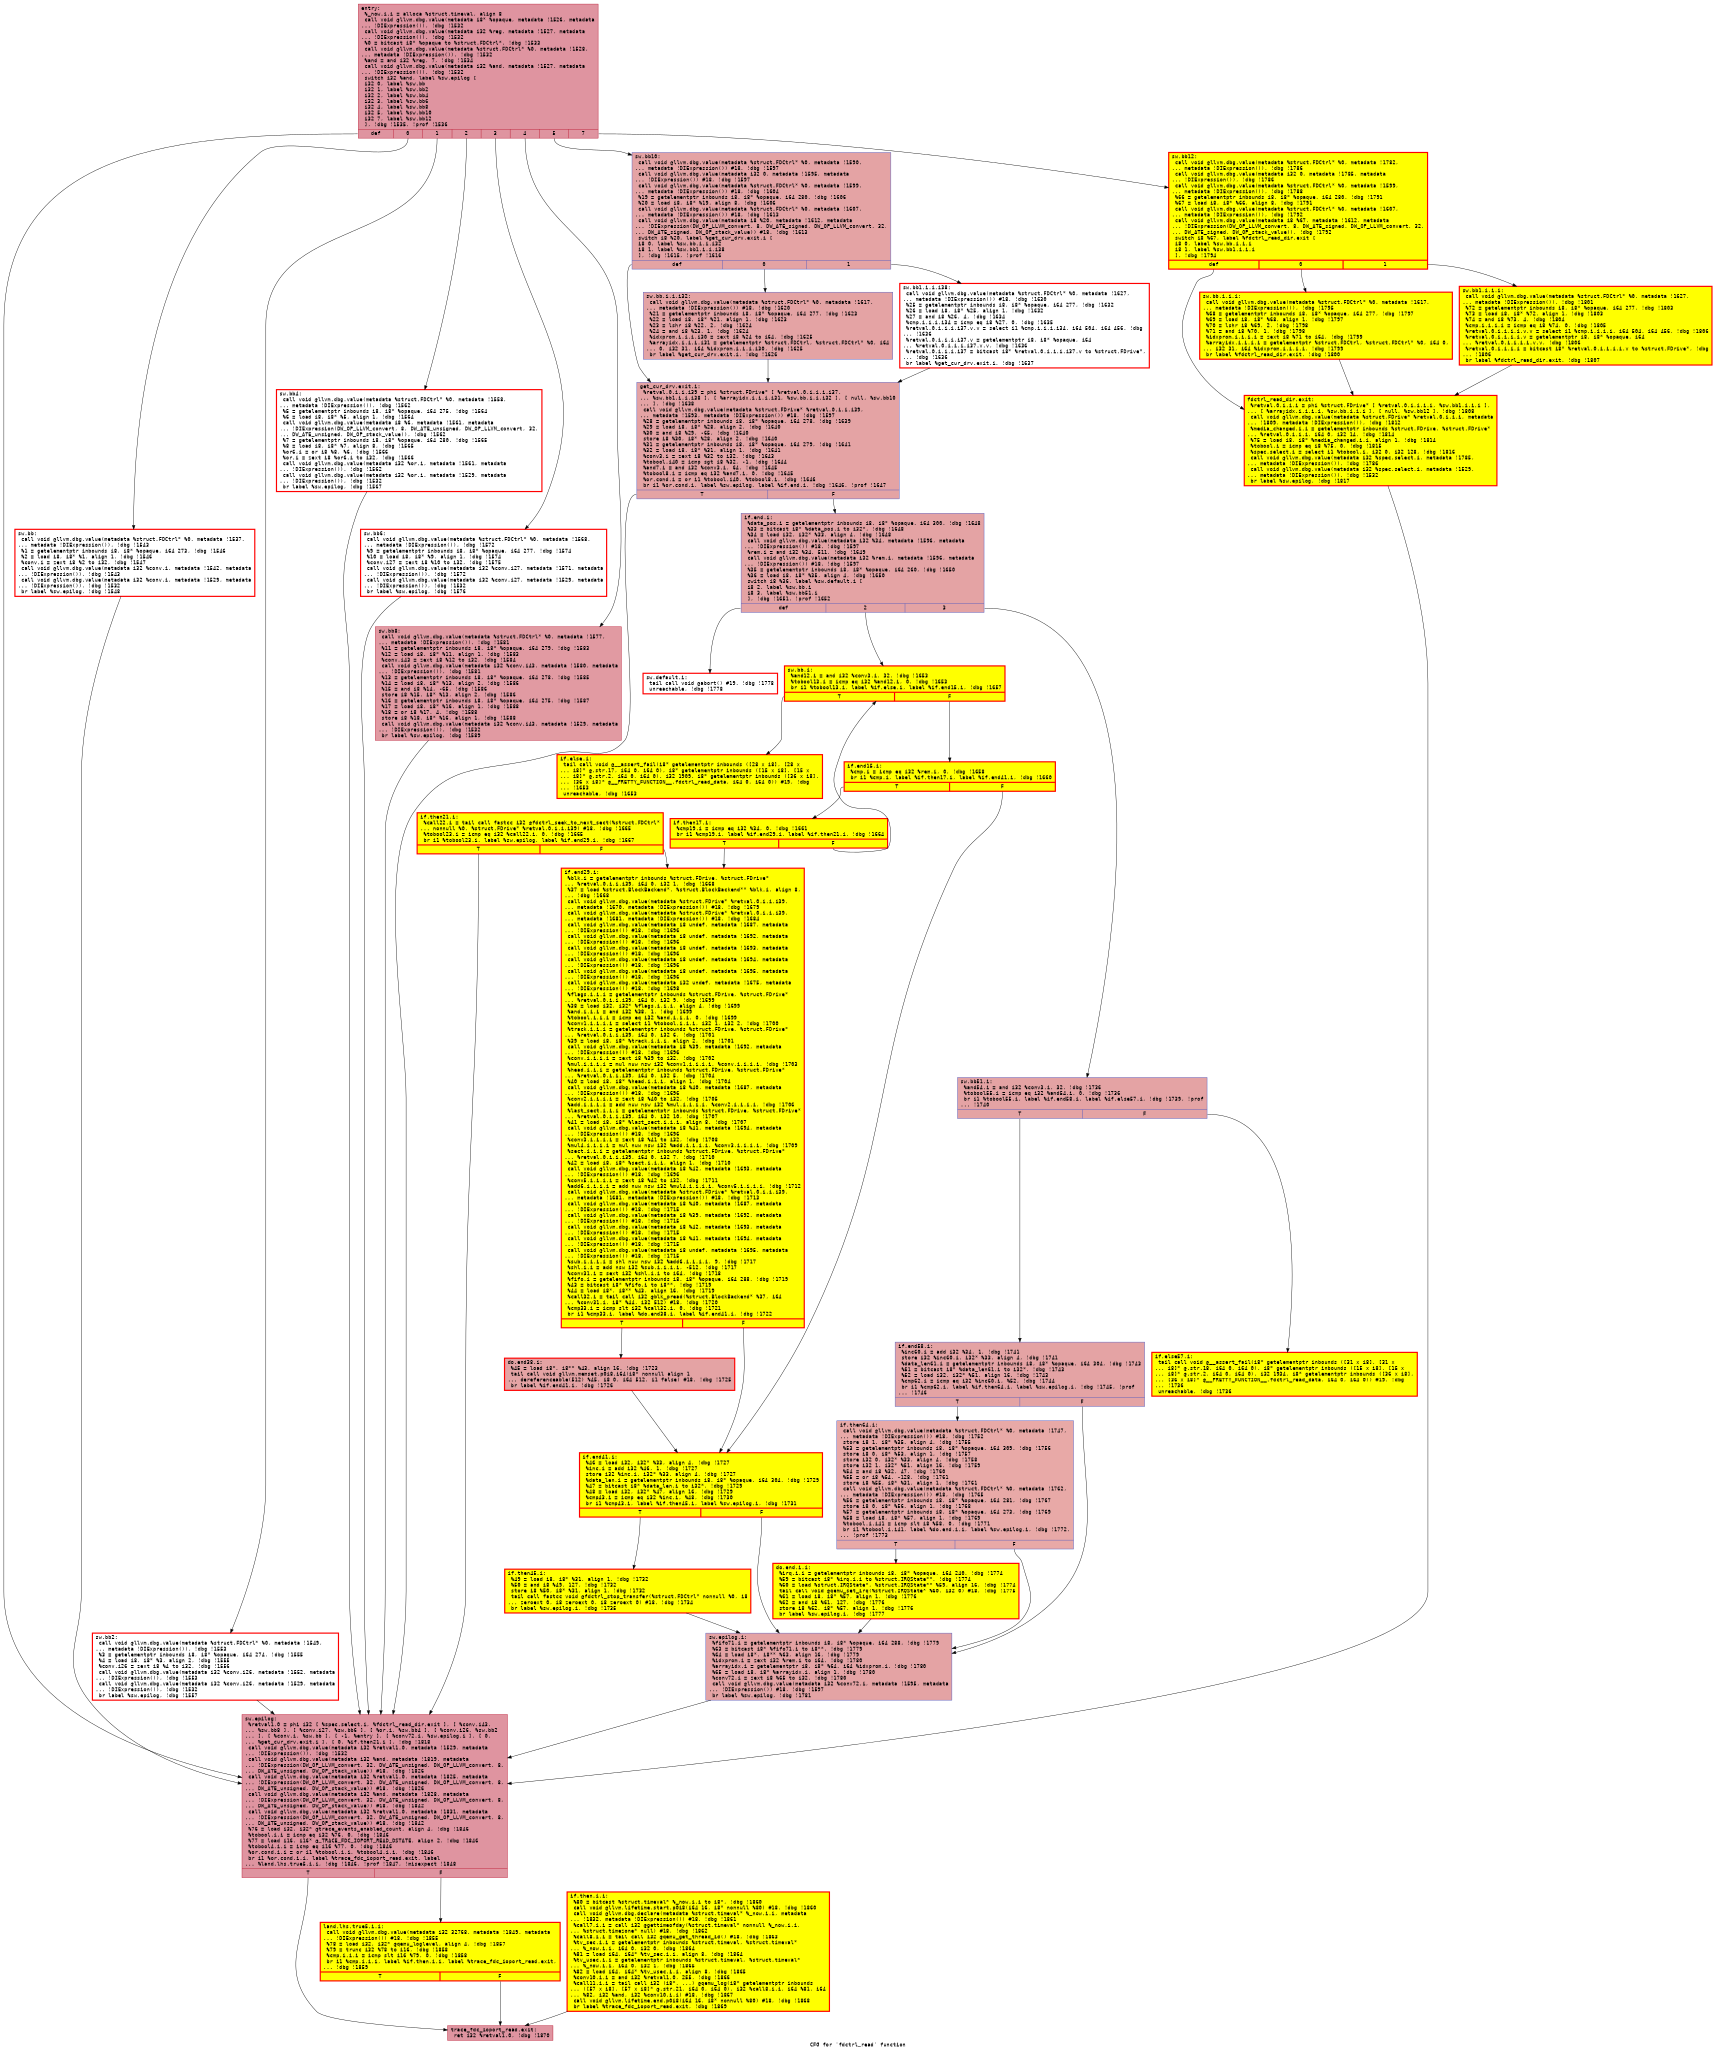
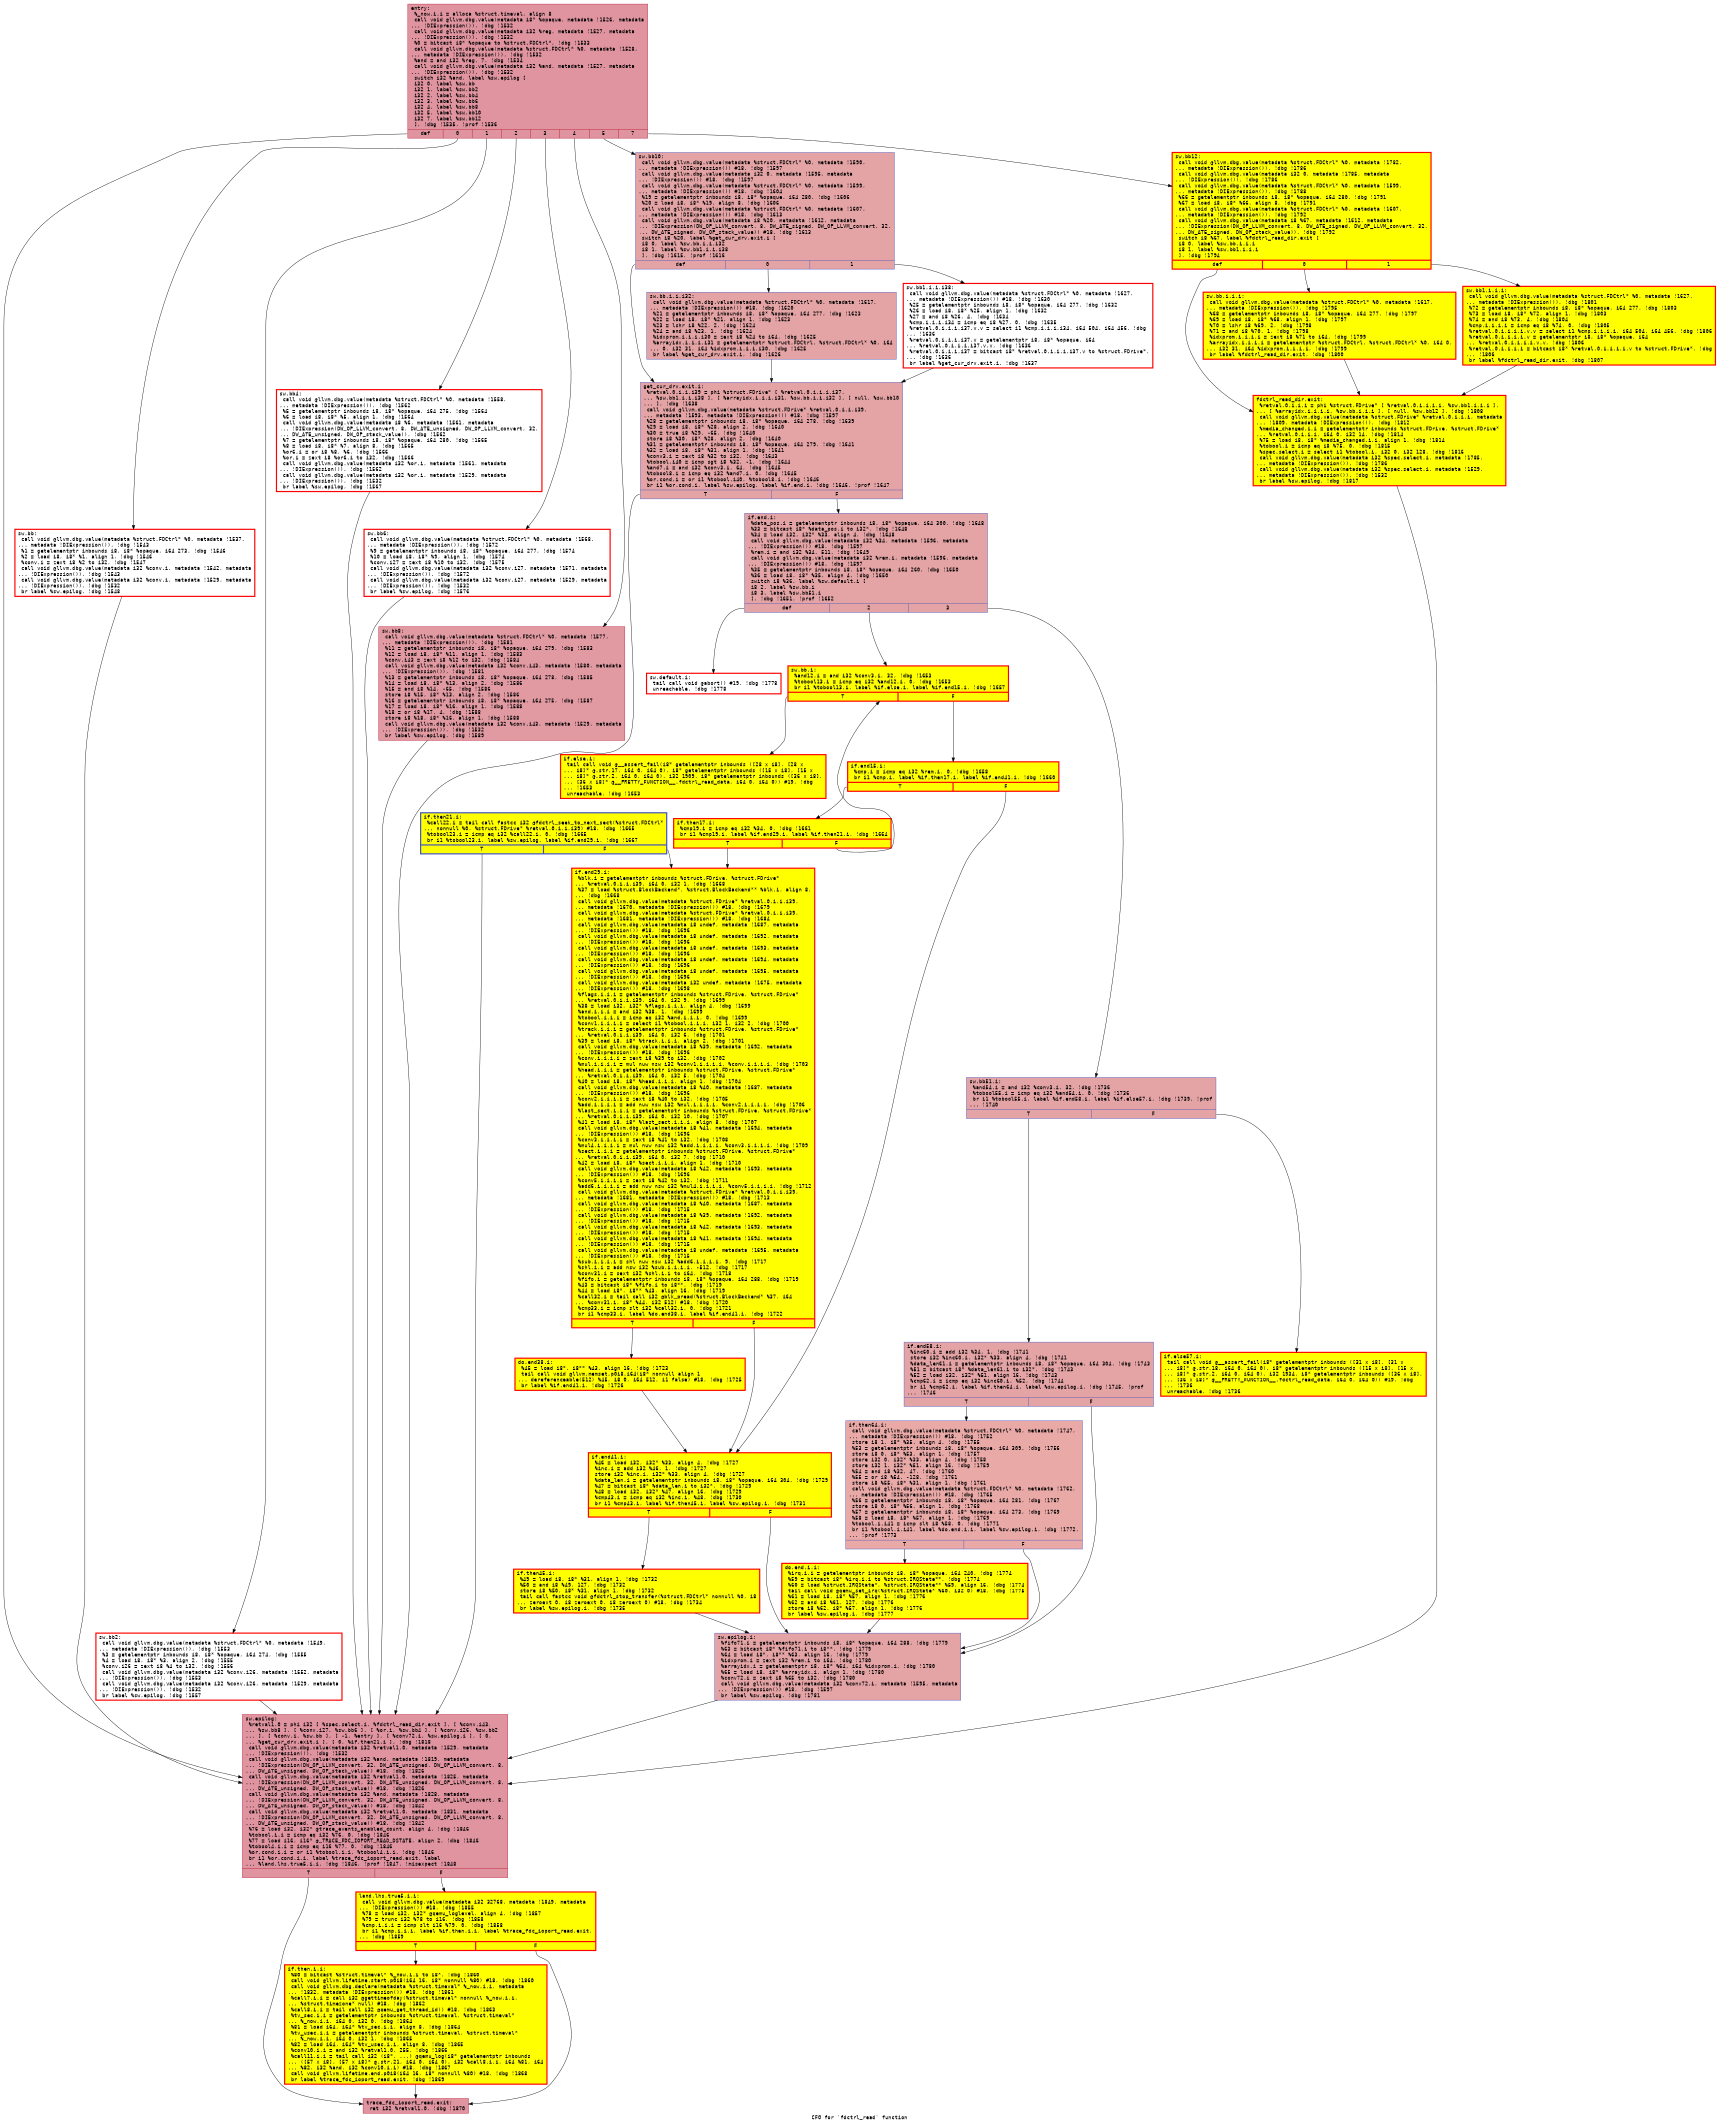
node "get_cur_drv.exit.i:": text "%30 = and i8 %29, -65, !dbg !1640" -> "%30 = true i8 %29, -65, !dbg !1640"
node "if.then21.i:": color red -> #3d50c3ff
node "do.end38.i:": fillcolor #c32e3170 -> yellow
edge "land.lhs.true5.i.i:" -> "if.then.i.i:": added
